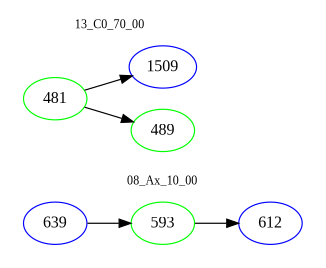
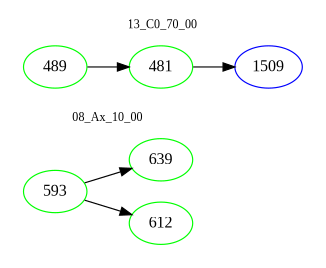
edge "481" -> "489": reversed
node "639": color blue -> green
edge "639" -> "593": reversed
node "612": color blue -> green
